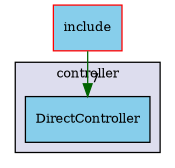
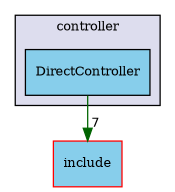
edge "include" -> "DirectController": reversed
